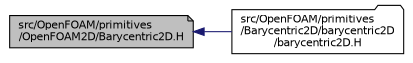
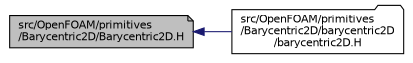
node "src/OpenFOAM/primitives /OpenFOAM2D/Barycentric2D.H": label "src/OpenFOAM/primitives /OpenFOAM2D/Barycentric2D.H" -> "src/OpenFOAM/primitives /Barycentric2D/Barycentric2D.H"
